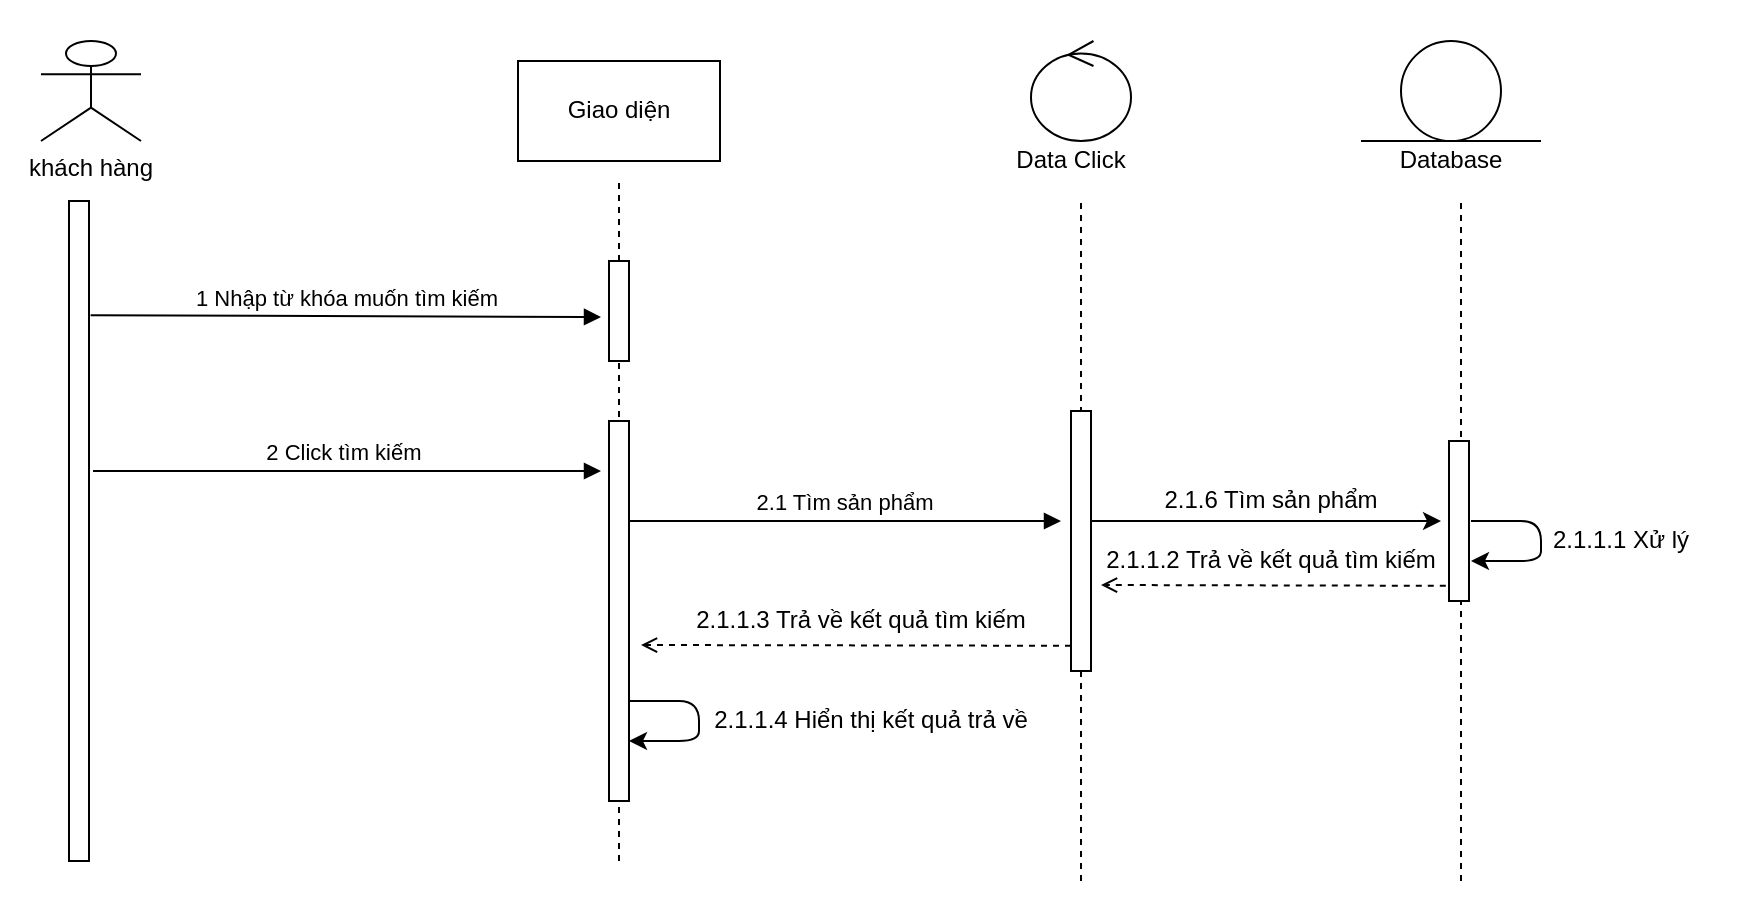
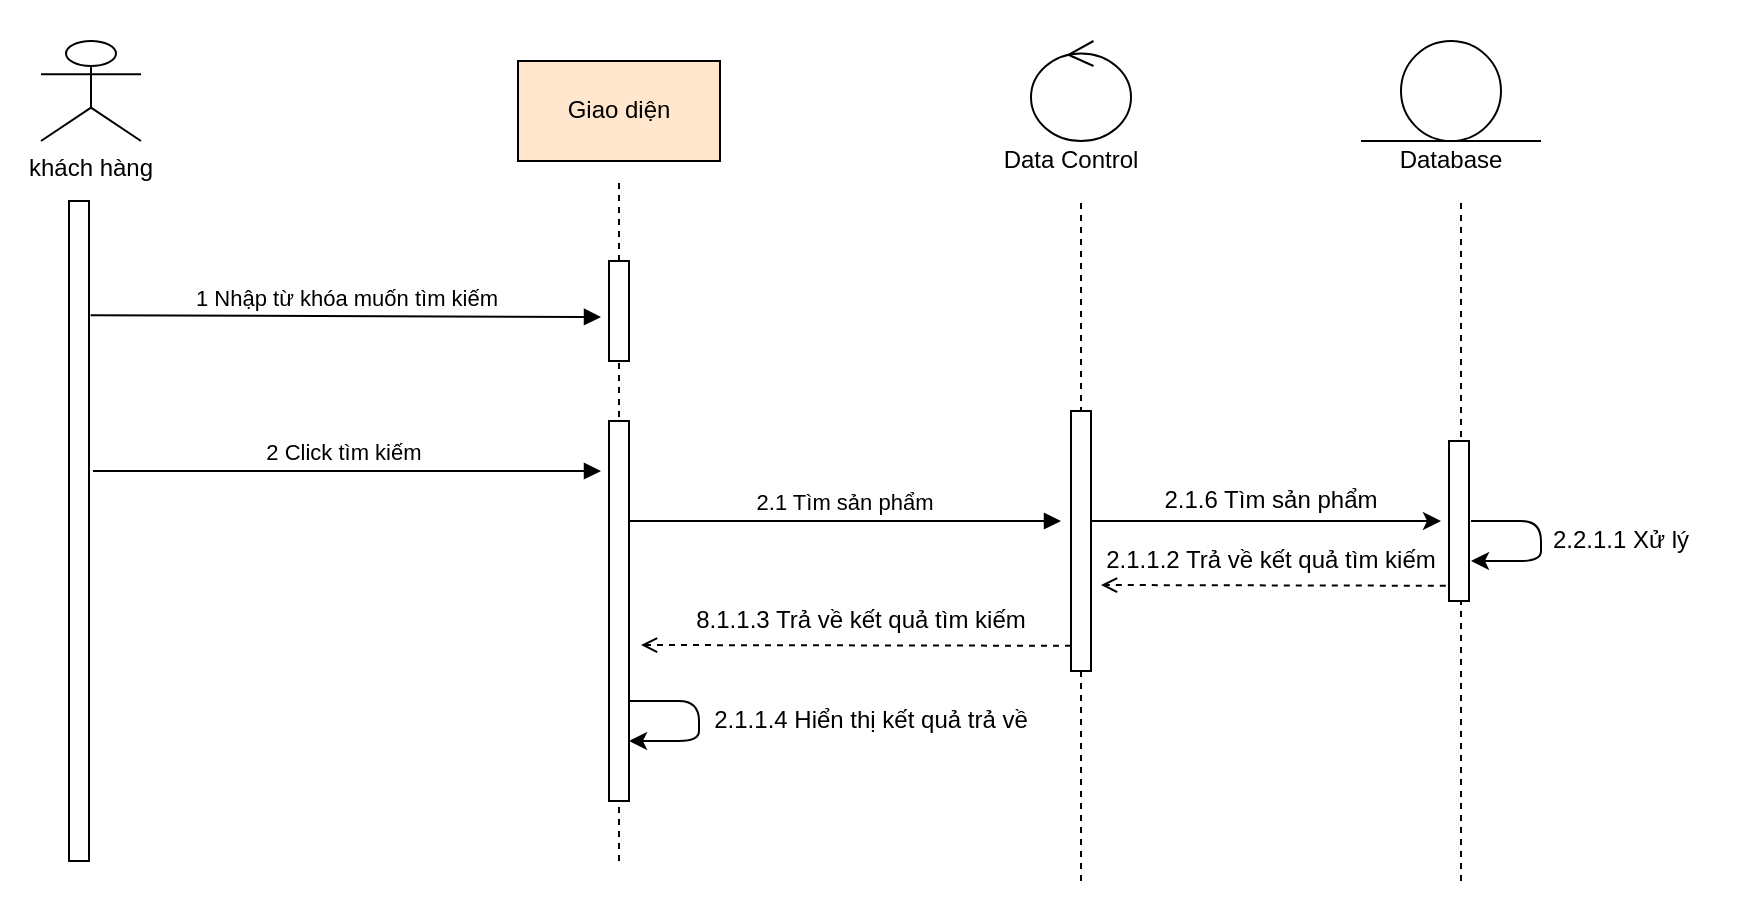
node "Giao diện": fillcolor #ffffff -> #ffe6cc
node "Data Click": label "Data Click" -> "Data Control"
node "2.1.1.1 Xử lý": label "2.1.1.1 Xử lý" -> "2.2.1.1 Xử lý"
node "2.1.1.3 Trả về kết quả tìm kiếm": label "2.1.1.3 Trả về kết quả tìm kiếm" -> "8.1.1.3 Trả về kết quả tìm kiếm"
